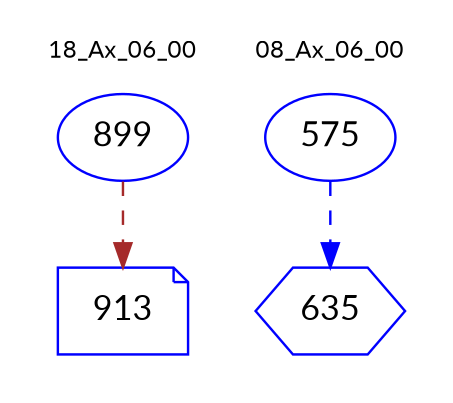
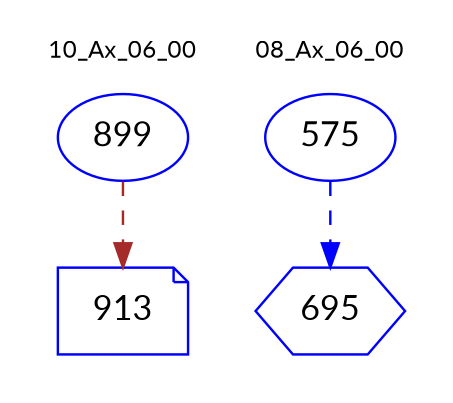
cluster "18_Ax_06_00": label "18_Ax_06_00" -> "10_Ax_06_00"
node "635": label "635" -> "695"
